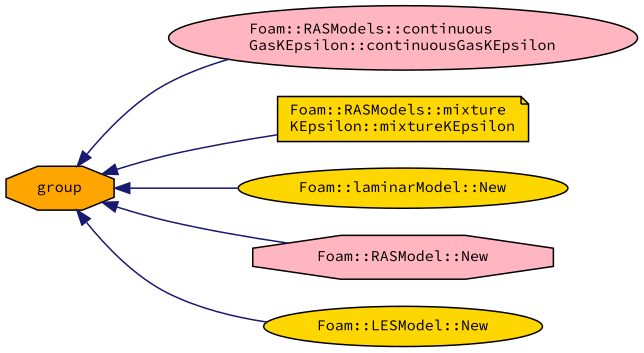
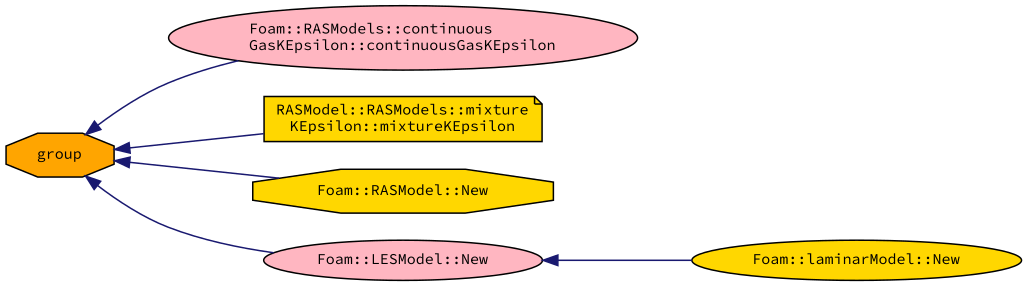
node "Foam::RASModels::mixture KEpsilon::mixtureKEpsilon": label "Foam::RASModels::mixture KEpsilon::mixtureKEpsilon" -> "RASModel::RASModels::mixture KEpsilon::mixtureKEpsilon"
edge "Foam::laminarModel::New" -> "group": now "Foam::laminarModel::New" -> "Foam::LESModel::New"
node "Foam::RASModel::New": fillcolor lightpink -> gold
node "Foam::LESModel::New": fillcolor gold -> lightpink
